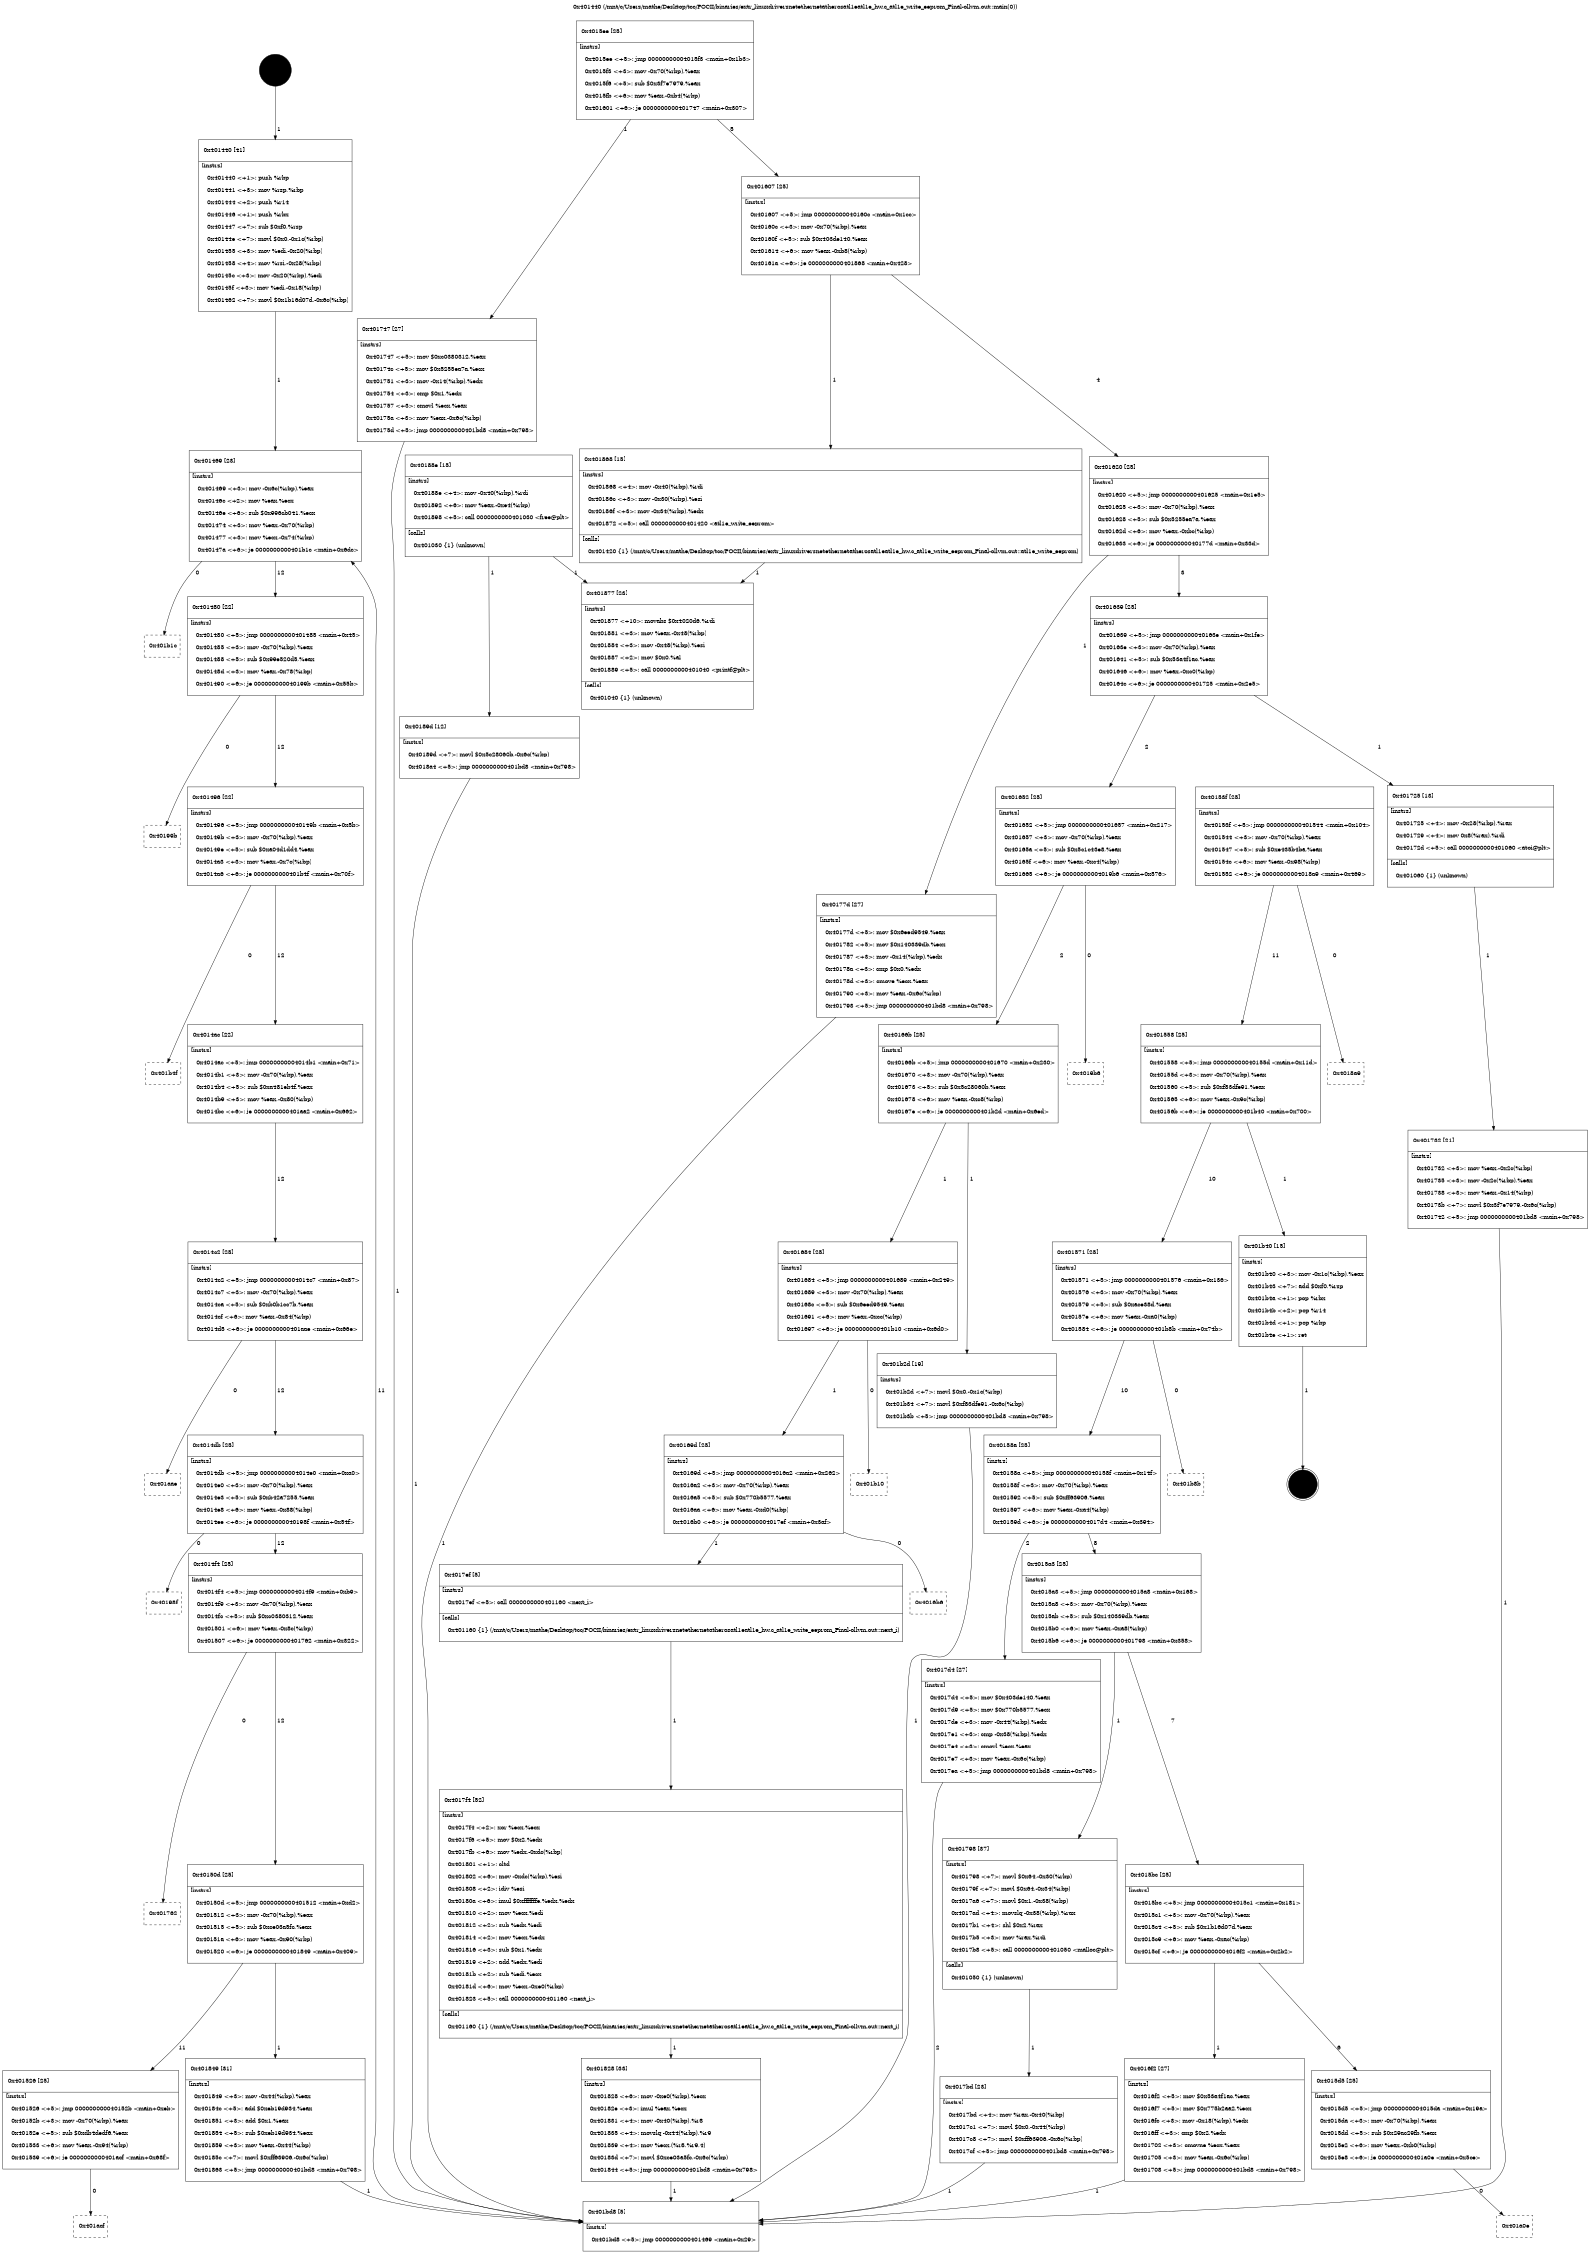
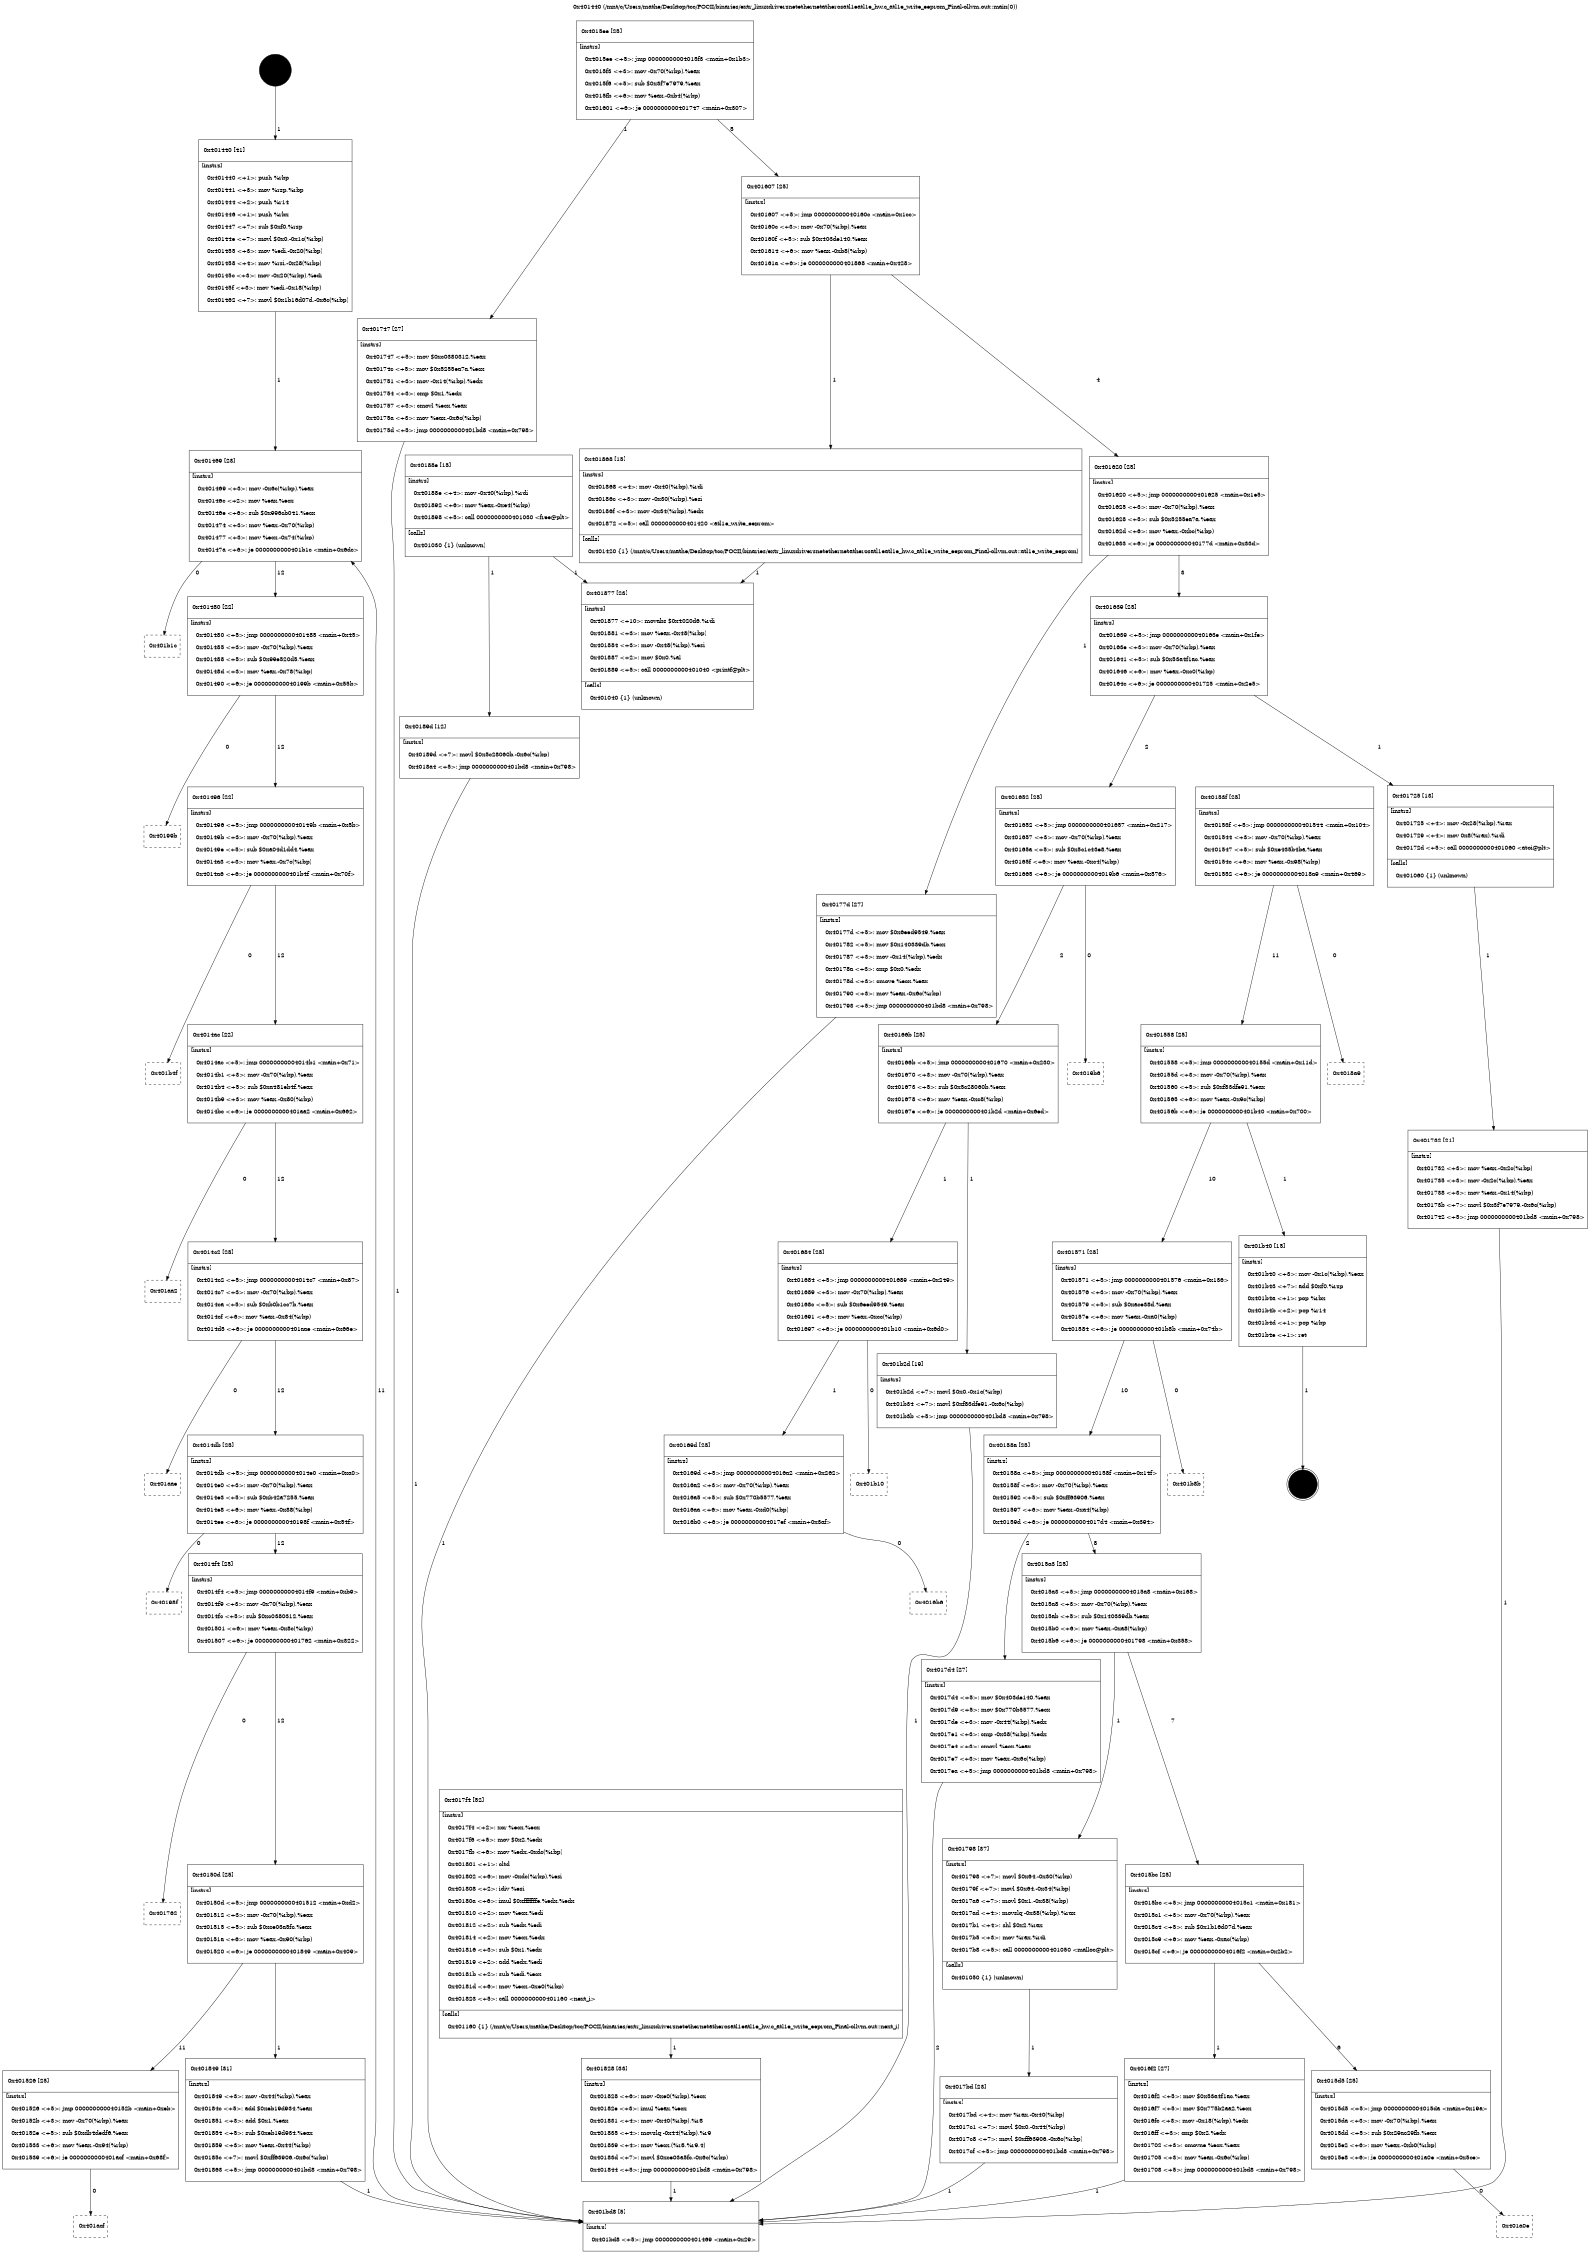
node "0x401aa2": added
node "0x4017ef [5]": removed
